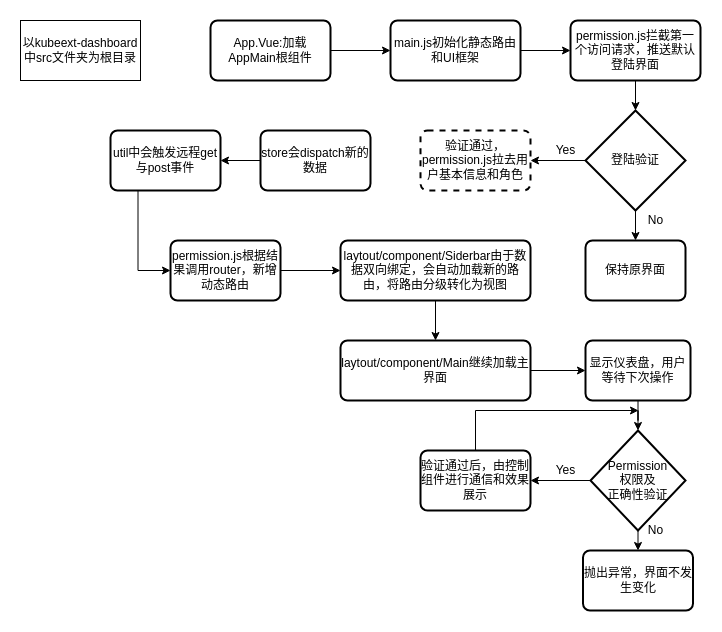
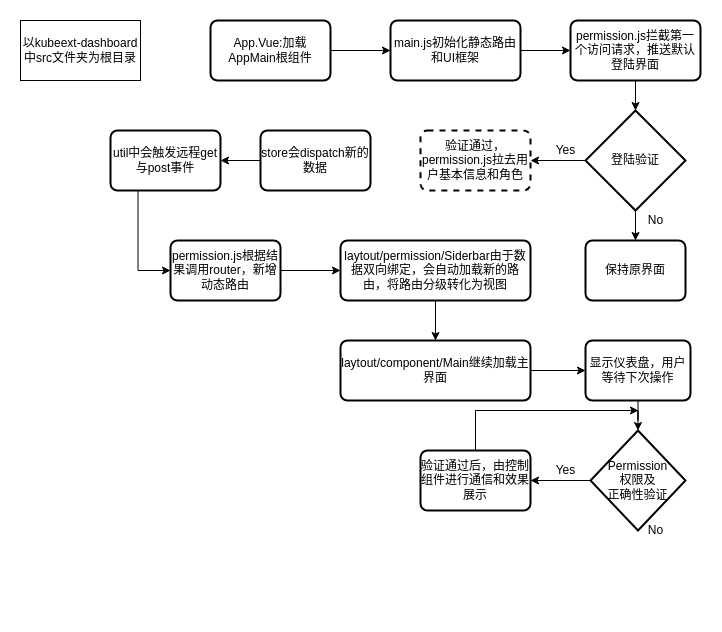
node "laytout/component/Siderbar由于数据双向绑定，会自动加载新的路由，将路由分级转化为视图": label "laytout/component/Siderbar由于数据双向绑定，会自动加载新的路由，将路由分级转化为视图" -> "laytout/permission/Siderbar由于数据双向绑定，会自动加载新的路由，将路由分级转化为视图"
edge "Permission 权限及 正确性验证" -> "抛出异常，界面不发生变化": removed
node "抛出异常，界面不发生变化": removed
